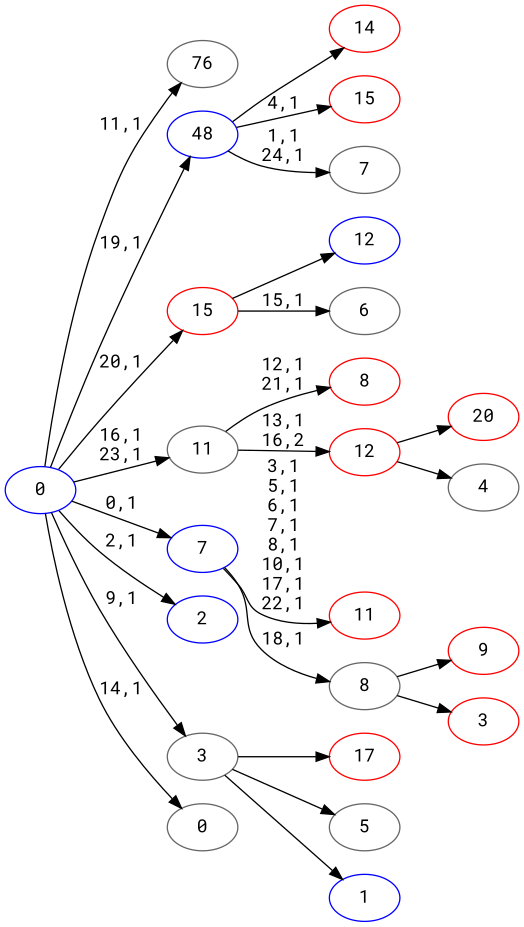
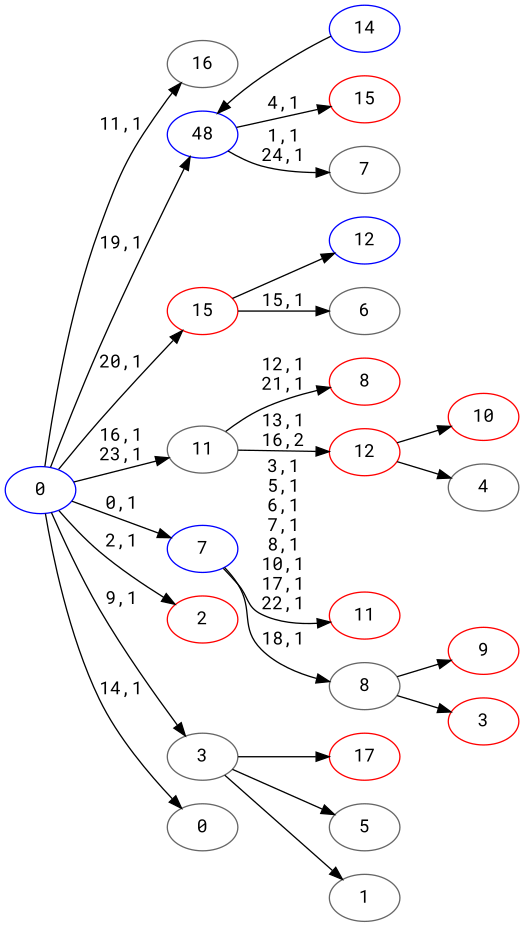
node "14": color red -> blue
node "76": label "76" -> "16"
edge "48" -> "14": reversed
node "20": label "20" -> "10"
node "2": color blue -> red
node "1": color blue -> gray40
